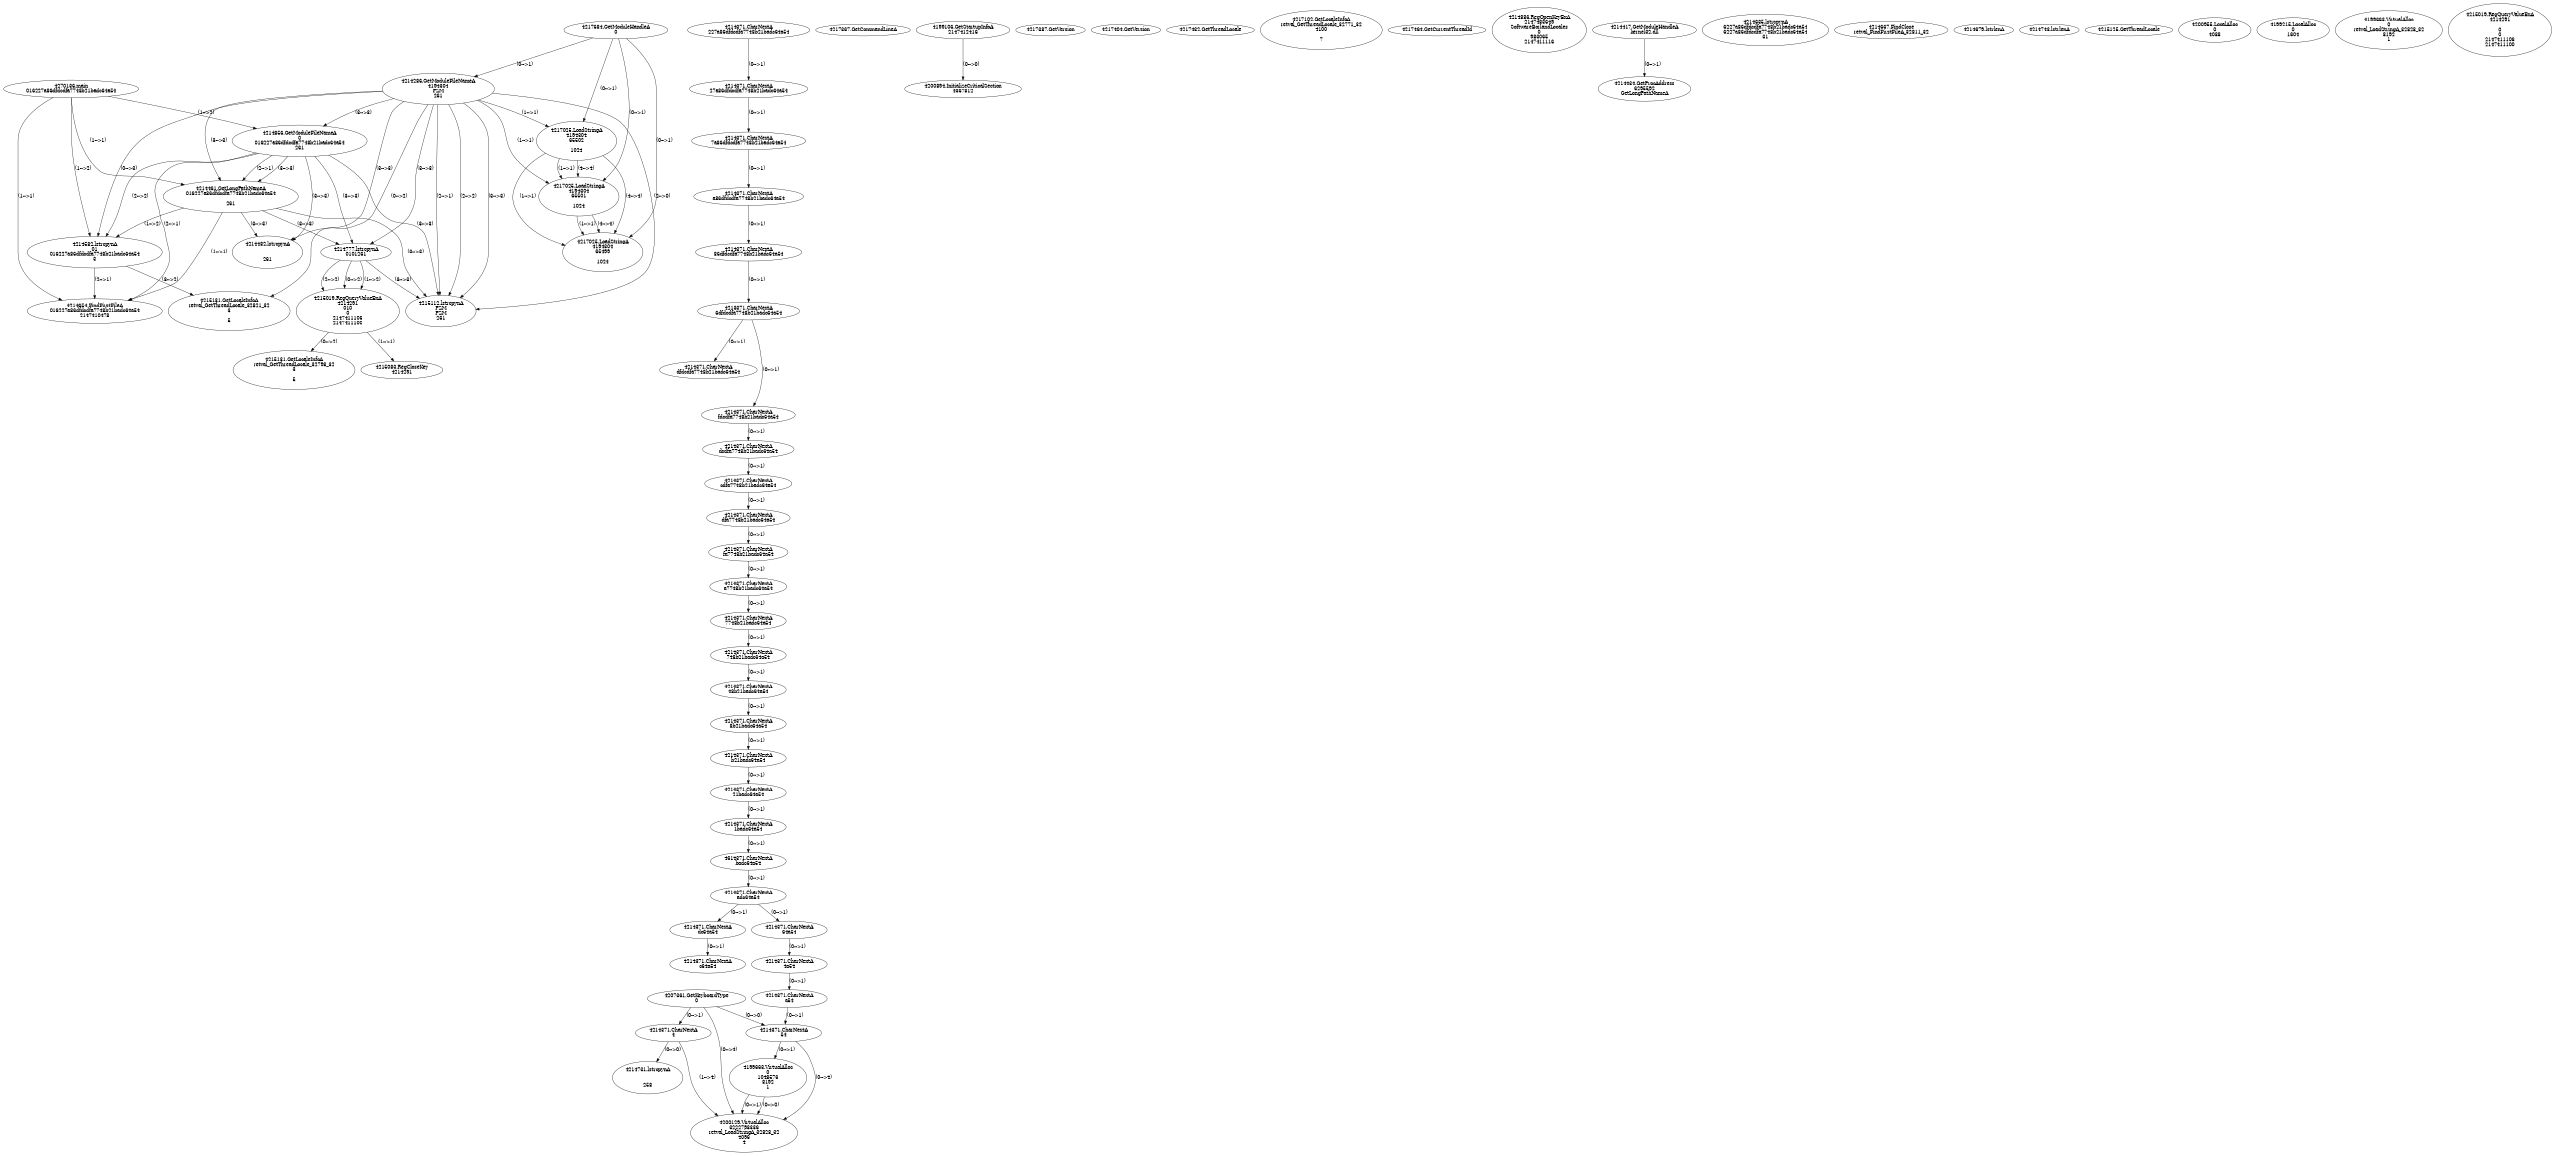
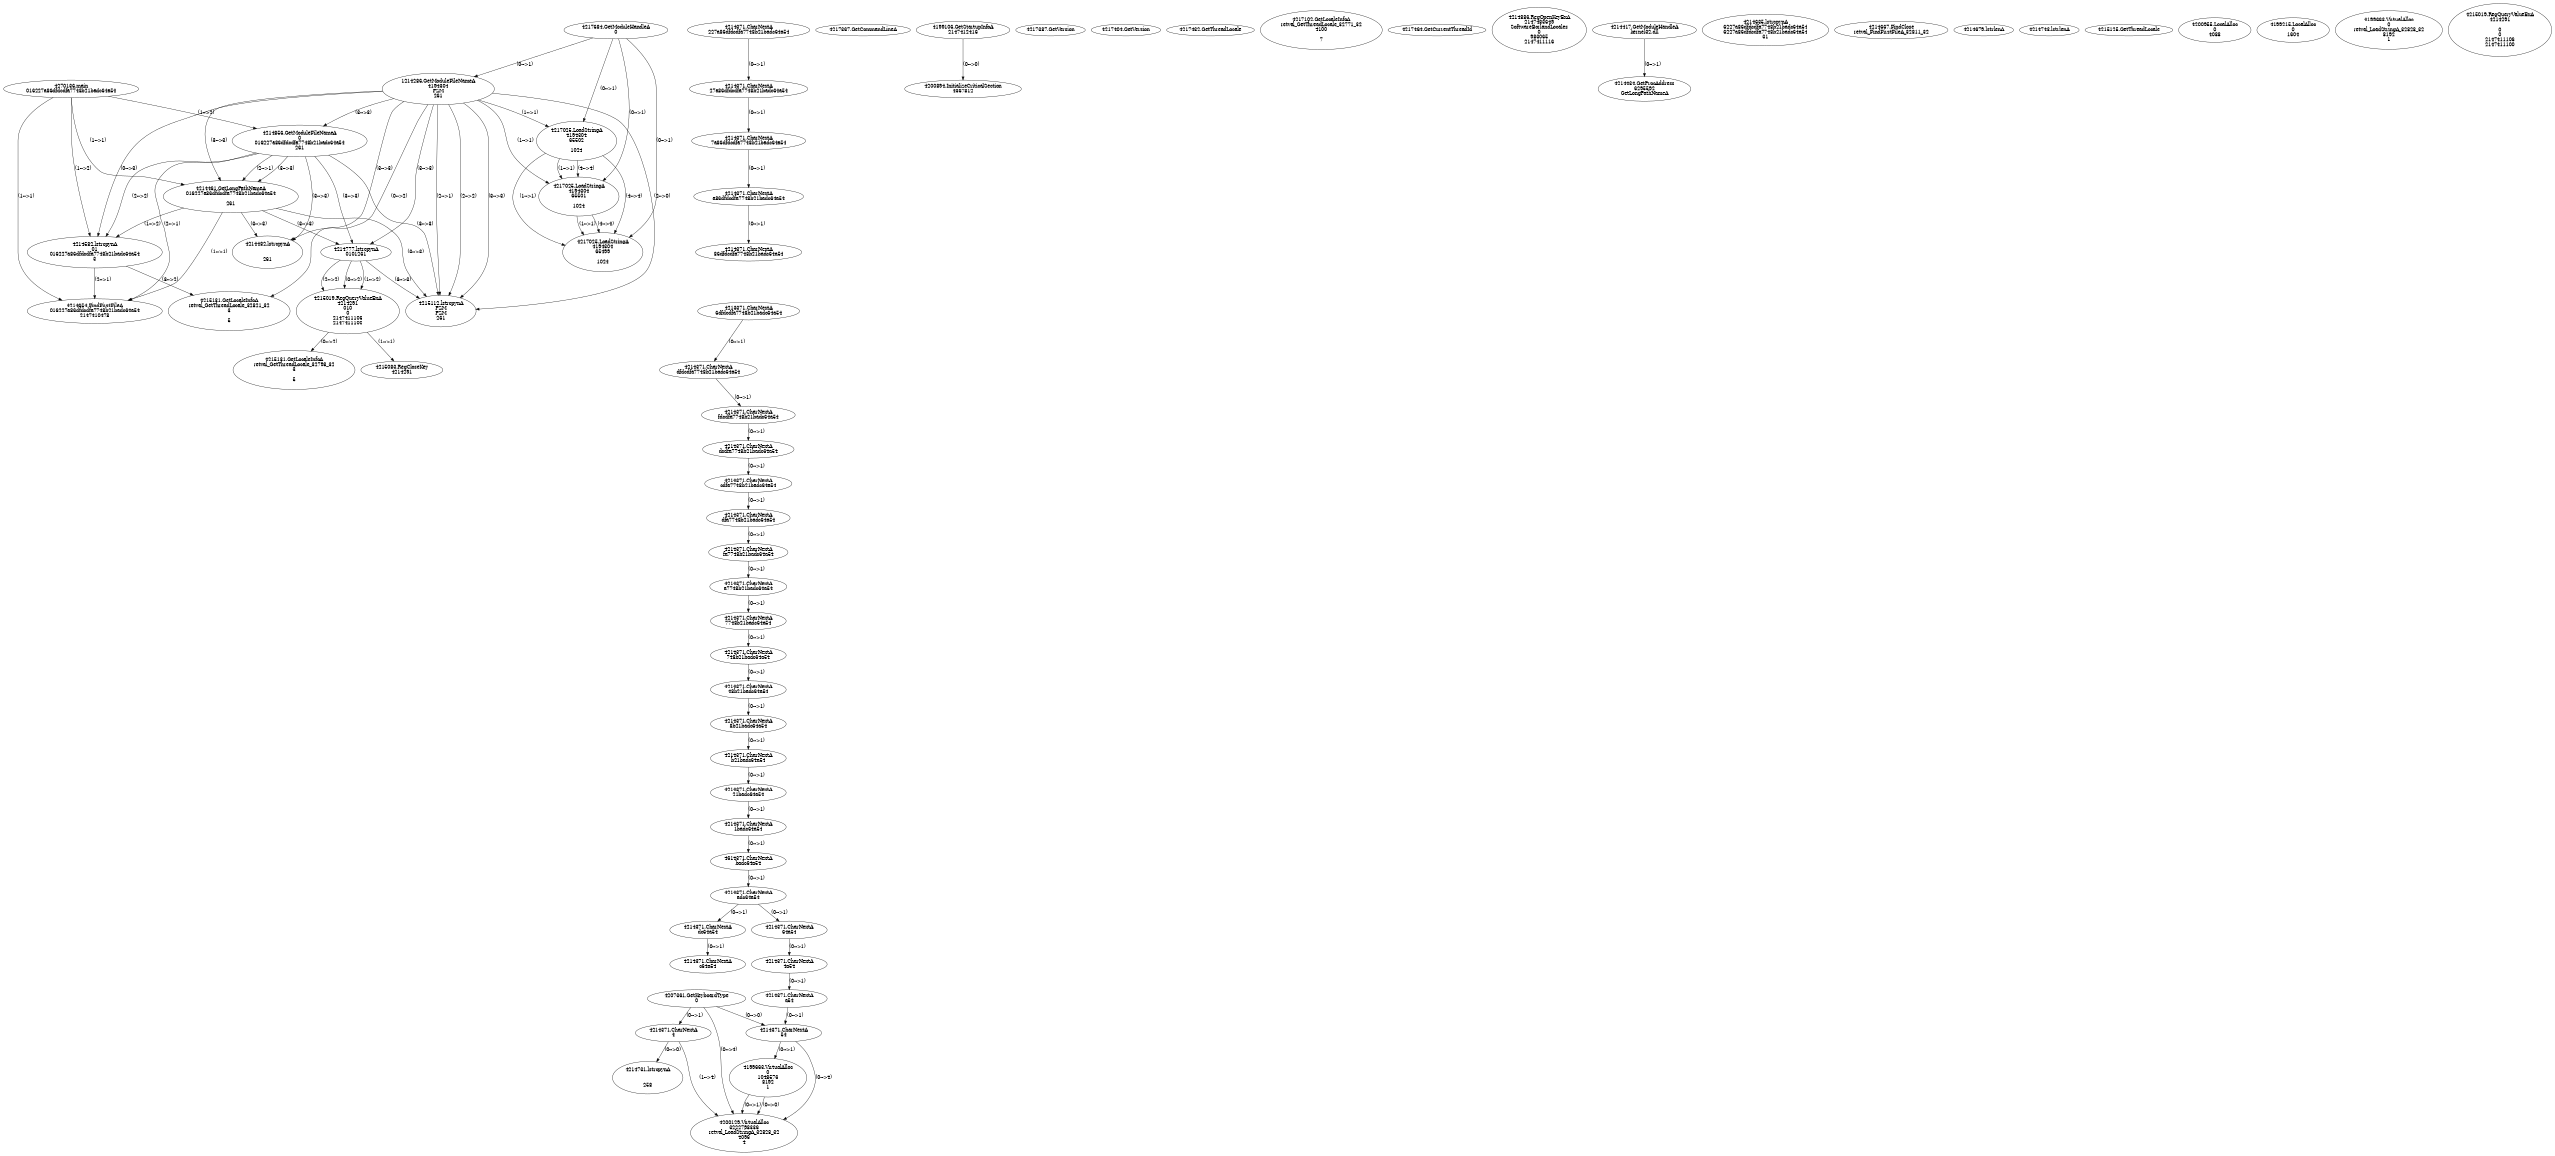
node "4214286.GetModuleFileNameA 4194304 PZM 261": label "4214286.GetModuleFileNameA 4194304 PZM 261" -> "1214286.GetModuleFileNameA 4194304 PZM 261"
edge "4214371.CharNextA 86dfdcdfa7748b21badc64a54" -> "4213371.CharNextA 6dfdcdfa7748b21badc64a54": removed, label "(0-->1)"
edge "4213371.CharNextA 6dfdcdfa7748b21badc64a54" -> "4214371.CharNextA fdcdfa7748b21badc64a54": now "4214371.CharNextA dfdcdfa7748b21badc64a54" -> "4214371.CharNextA fdcdfa7748b21badc64a54"
